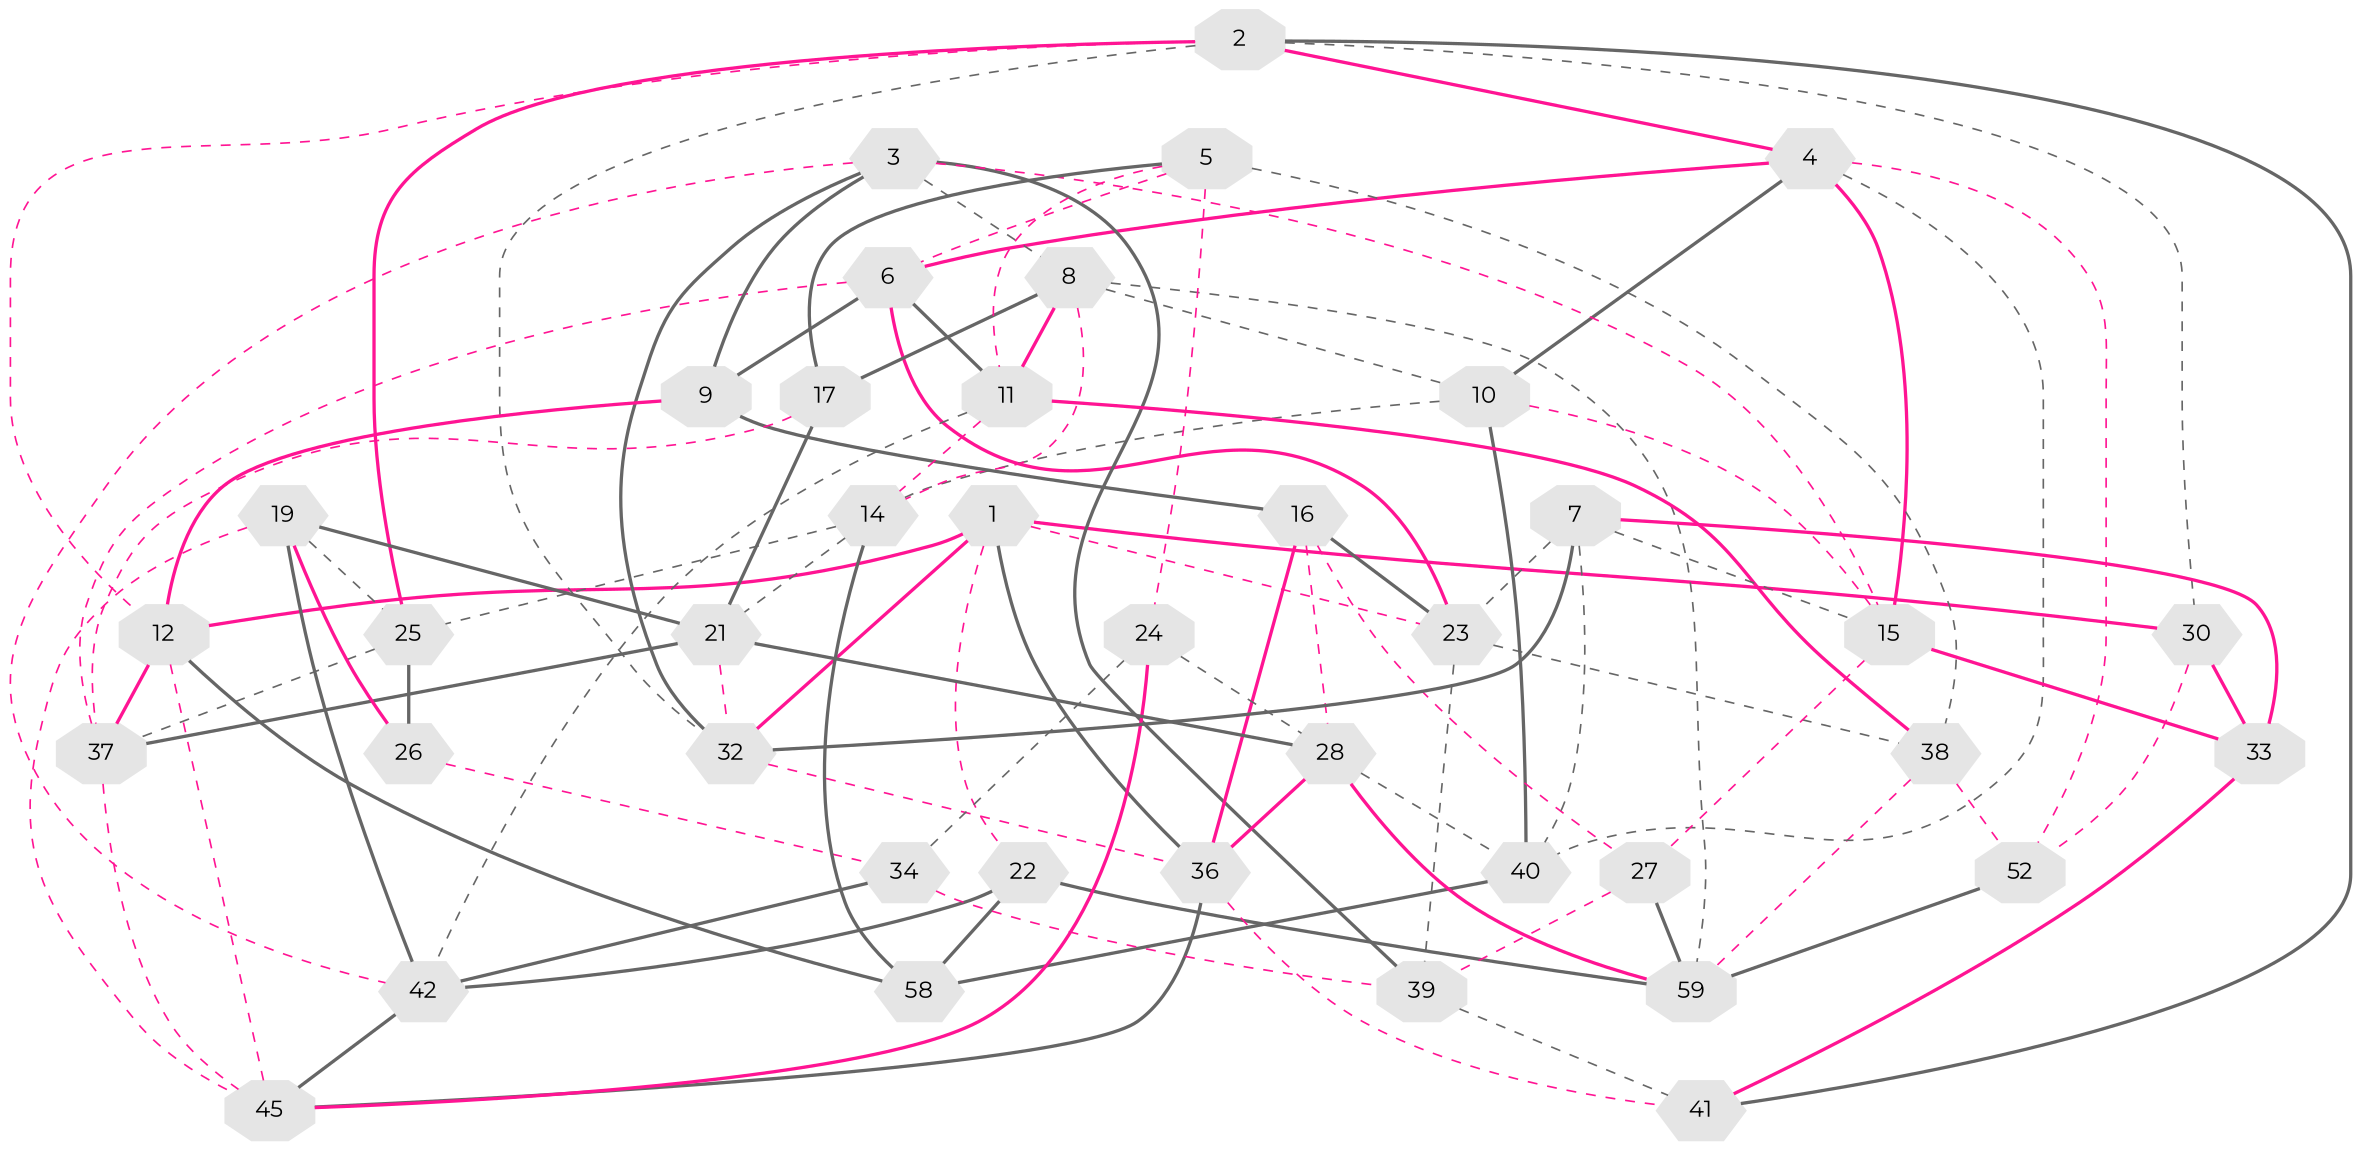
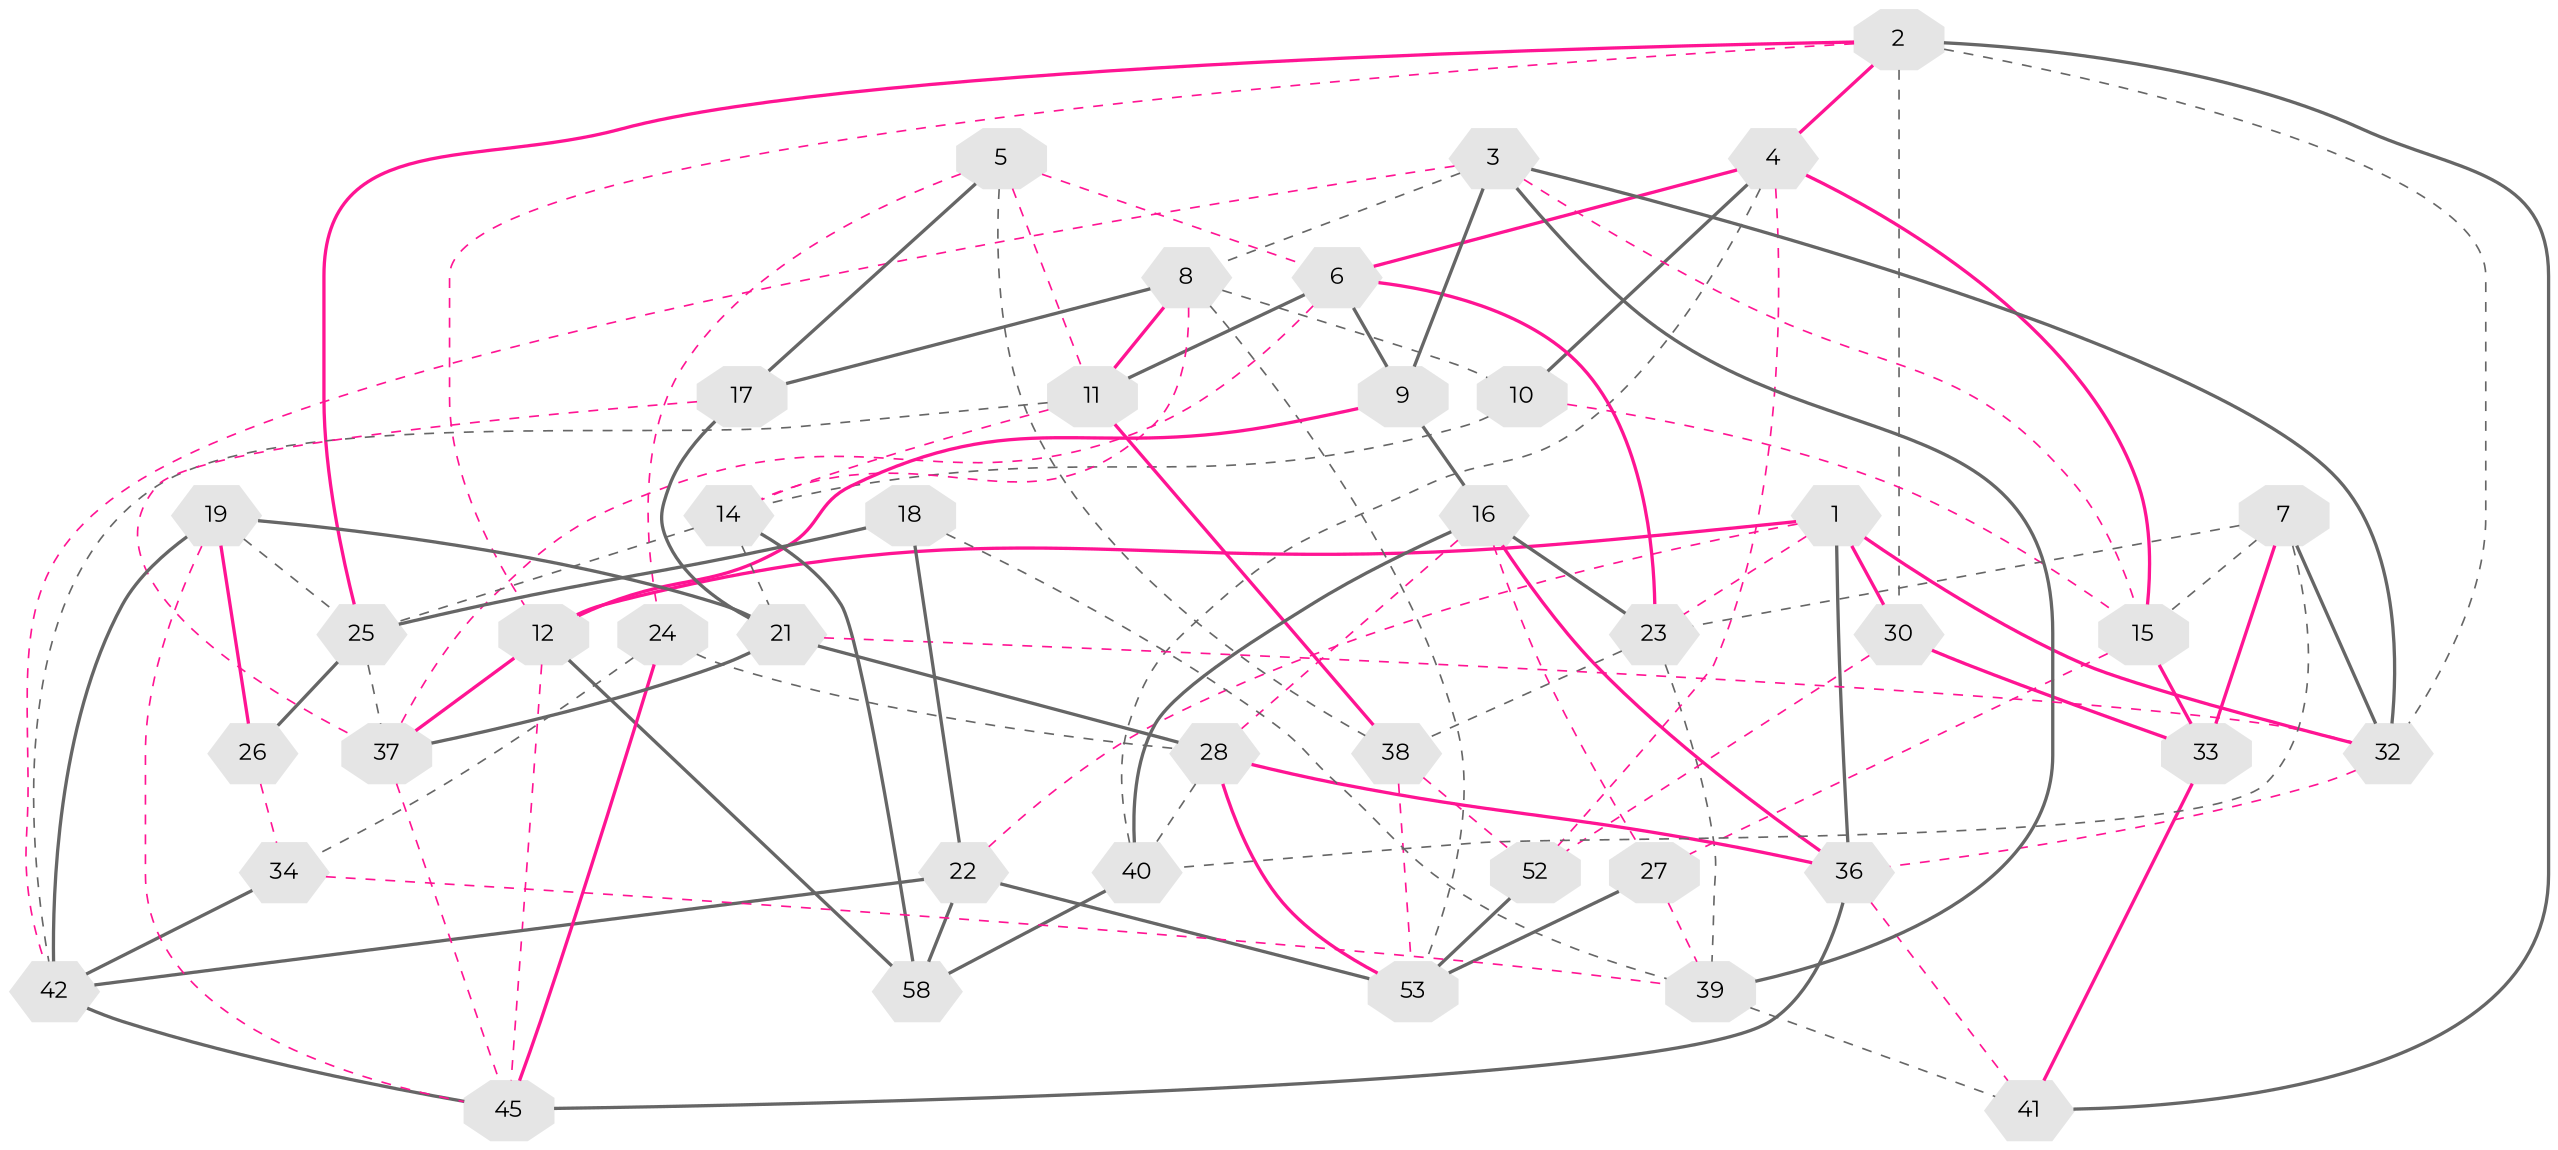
node "18": added
edge "10" -- "40": now "16" -- "40"
node "59": label "59" -> "53"
